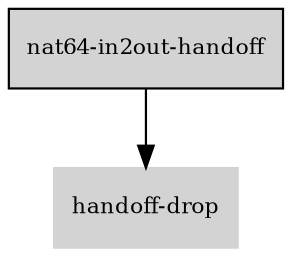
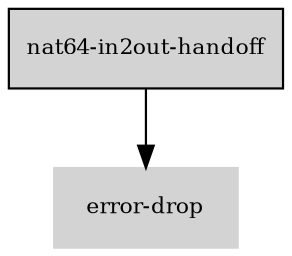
node "handoff-drop": label "handoff-drop" -> "error-drop"
